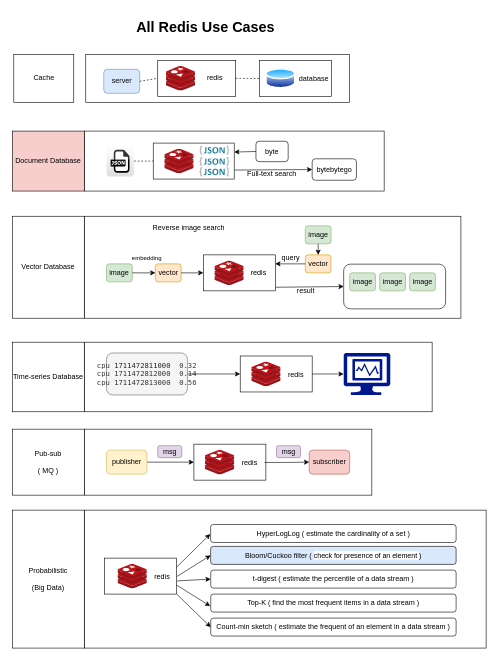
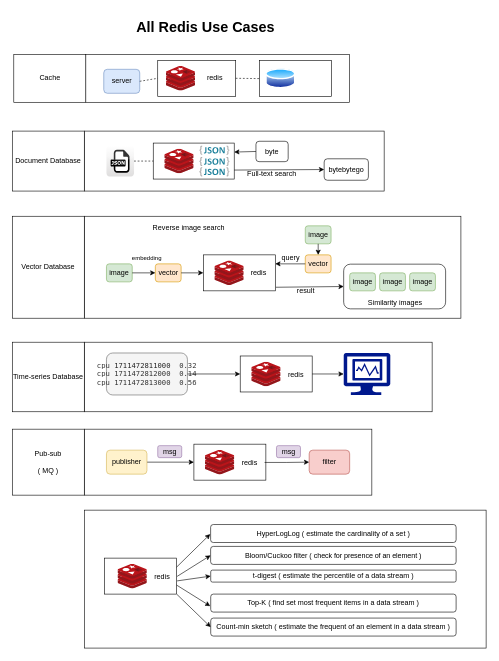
node "Cache": size 60x48 -> 72x48
node "database": removed
node "Document Database": fillcolor #f8cecc -> #ffffff
node "bytebytego": moved (334, 170) -> (346, 170)
node "Similarity images": added
node "subscriber": label "subscriber" -> "filter"
node "Bloom/Cuckoo filter ( check for presence of an element )": fillcolor #dae8fc -> #ffffff
node "Probabilistic (Big Data)": removed
node "t-digest ( estimate the percentile of a data stream )": size 246x18 -> 246x12
node "Top-K ( find the most frequent items in a data stream )": label "Top-K ( find the most frequent items in a data stream )" -> "Top-K ( find set most frequent items in a data stream )"
